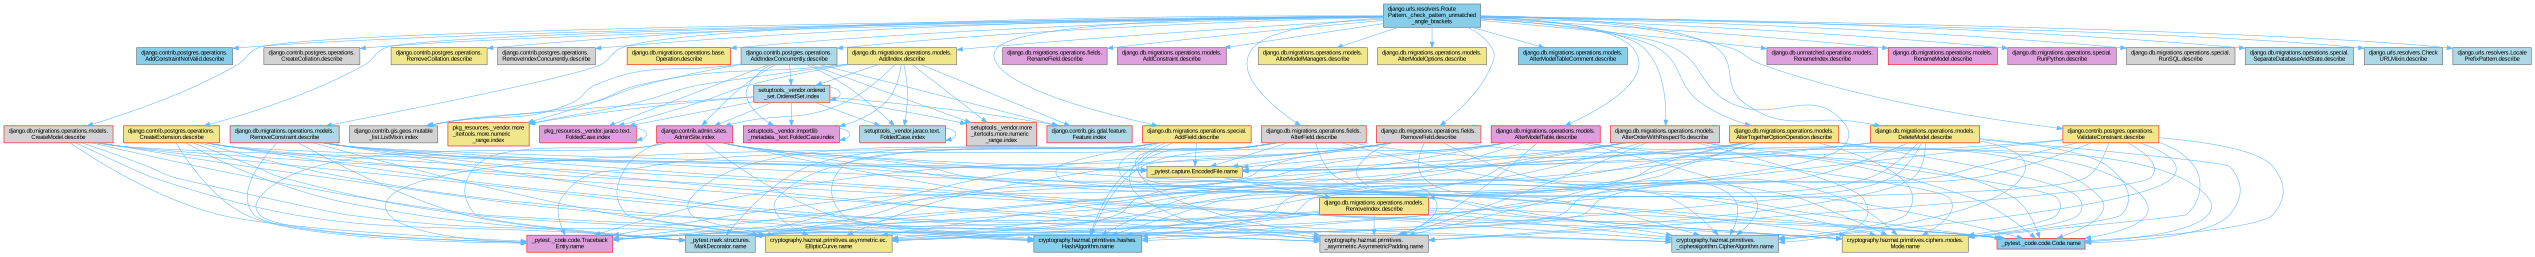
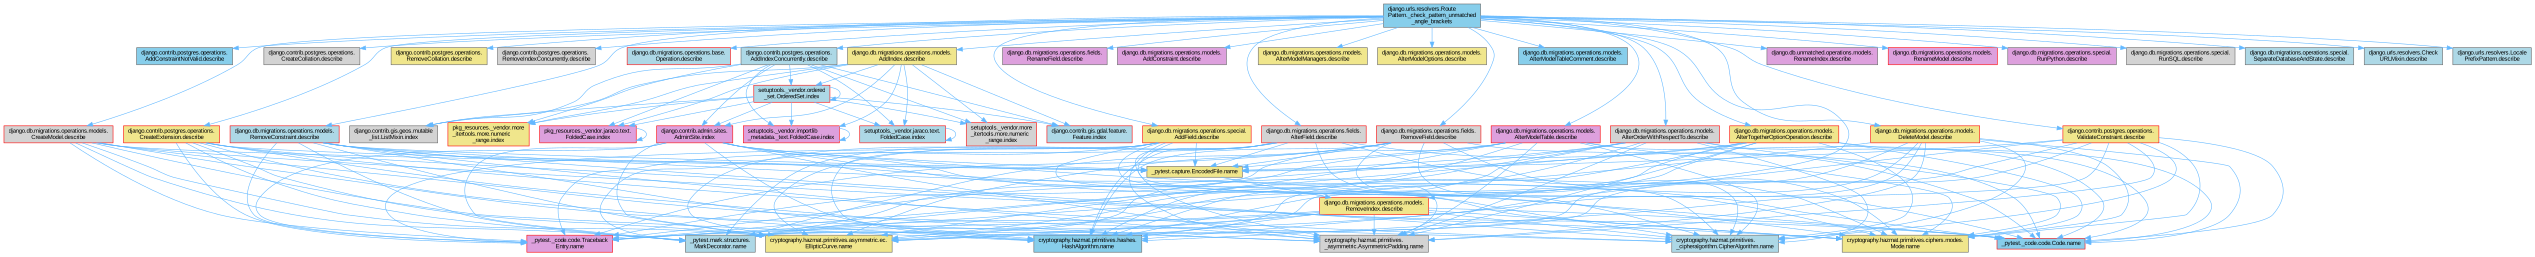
node "django.db.migrations.operations.base. Operation.describe": fillcolor khaki -> lightblue
edge "django.db.migrations.operations.special. AddField.describe" -> "_pytest.mark.structures. MarkDecorator.name": added
edge "django.db.migrations.operations.models. DeleteModel.describe" -> "_pytest.capture.EncodedFile.name": removed
